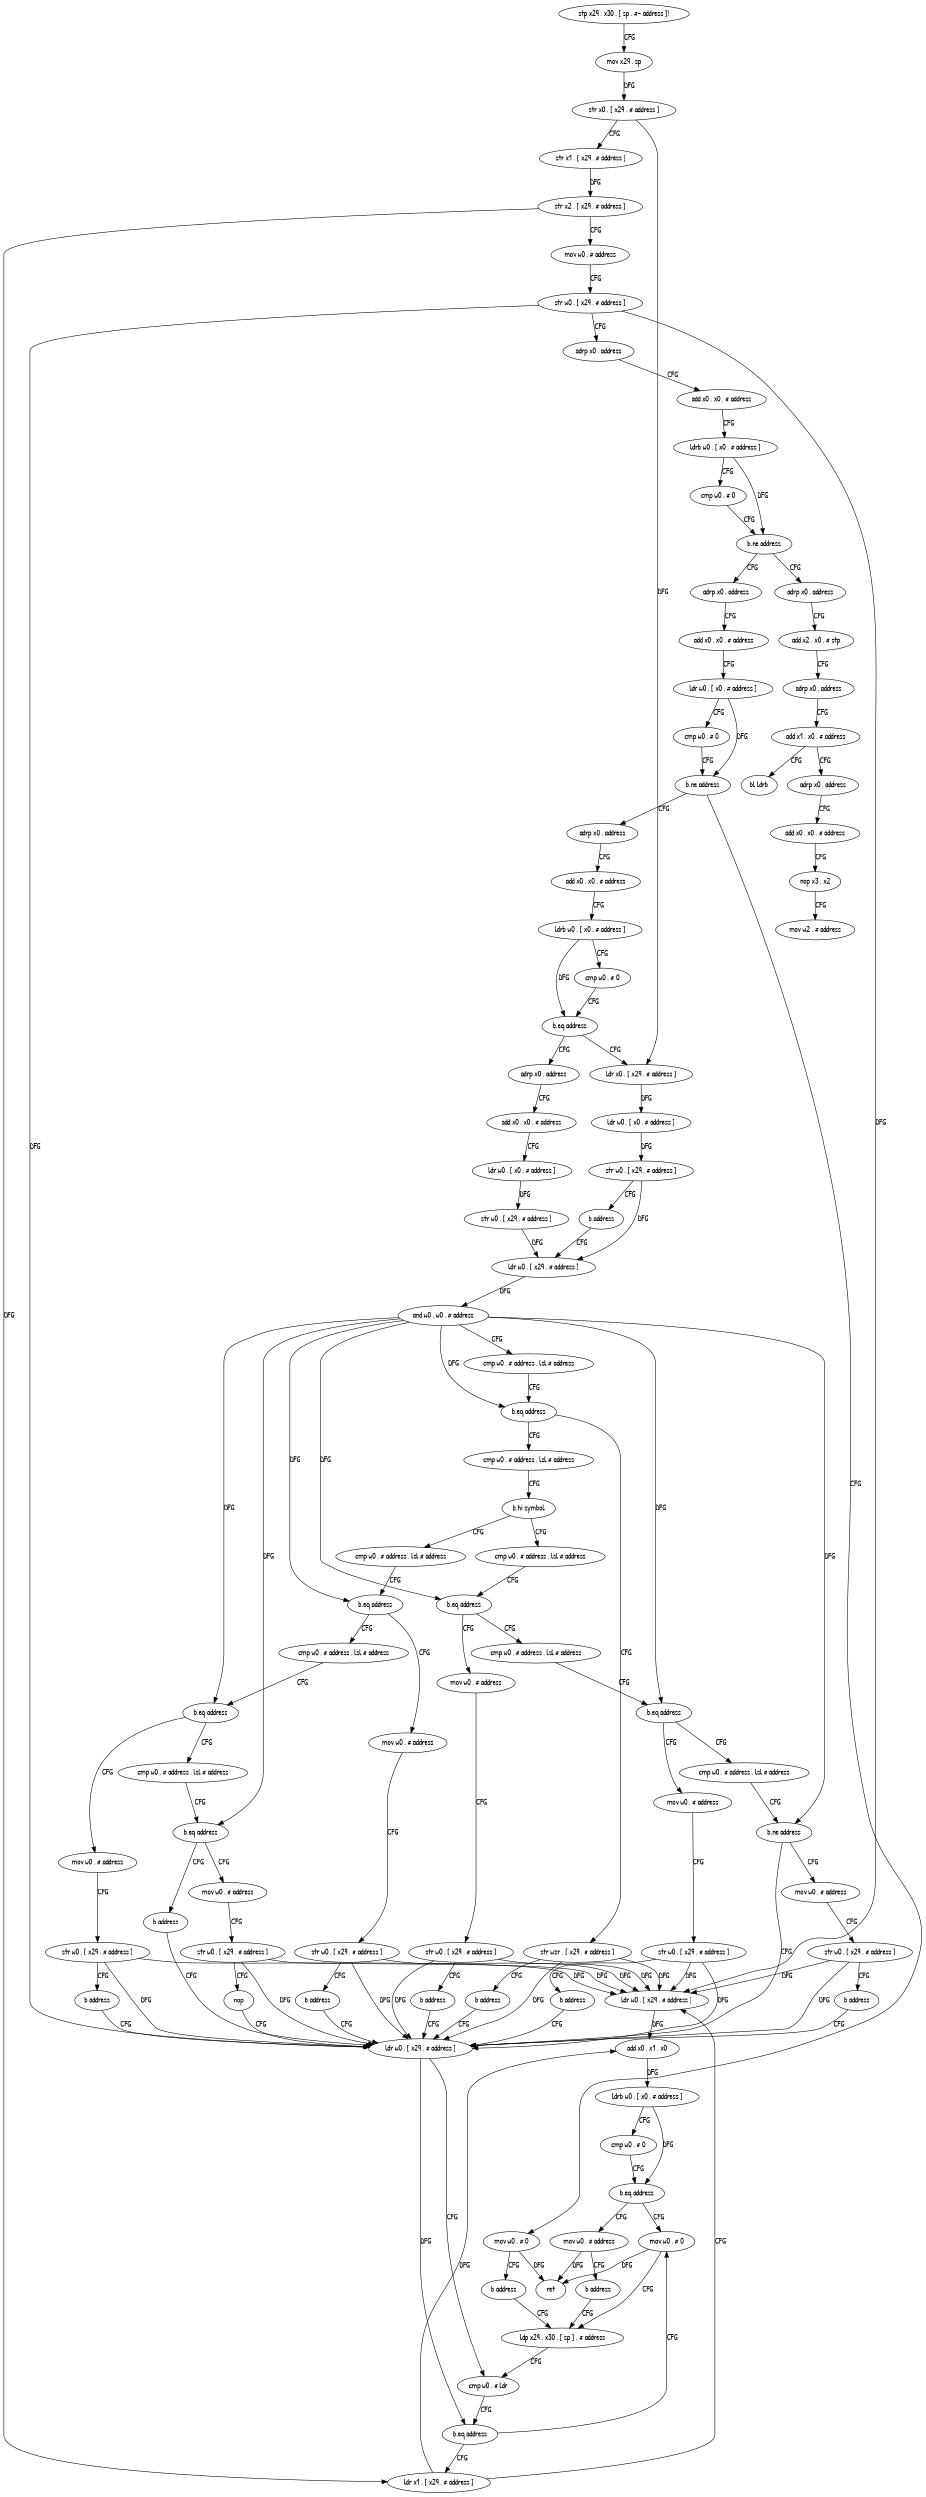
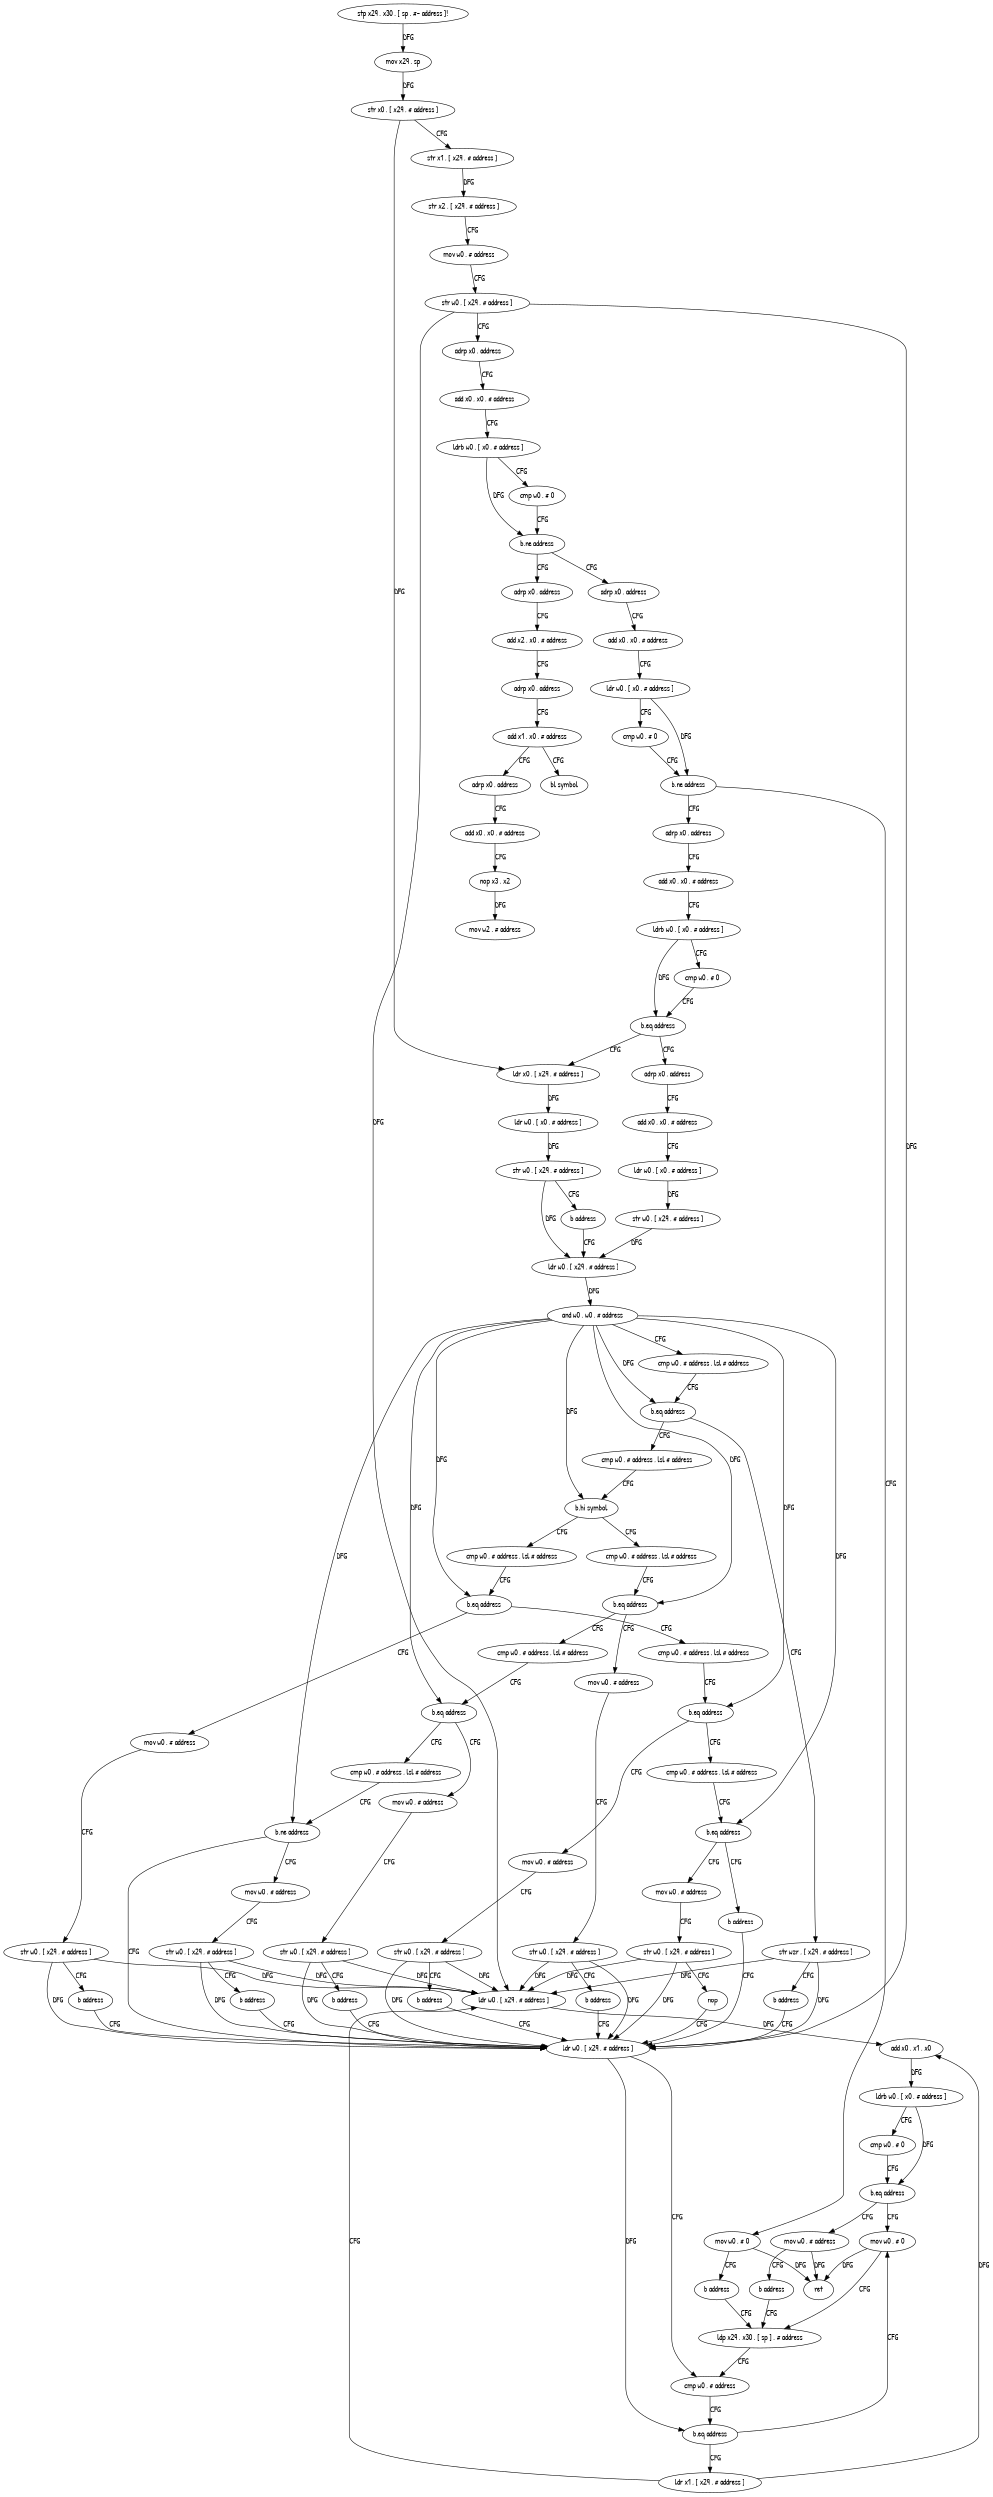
edge "stp x29 , x30 , [ sp , #- address ]!" -> "mov x29 , sp": label "CFG" -> "DFG"
node "add x2 , x0 , # stp": label "add x2 , x0 , # stp" -> "add x2 , x0 , # address"
node "bl ldrb": label "bl ldrb" -> "bl symbol"
edge "nop x3 , x2" -> "mov w2 , # address": label "CFG" -> "DFG"
edge "str x2 , [ x29 , # address ]" -> "ldr x1 , [ x29 , # address ]": removed, label "DFG"
edge "and w0 , w0 , # address" -> "b.hi symbol": added, label "DFG"
node "cmp w0 , # ldr": label "cmp w0 , # ldr" -> "cmp w0 , # address"
